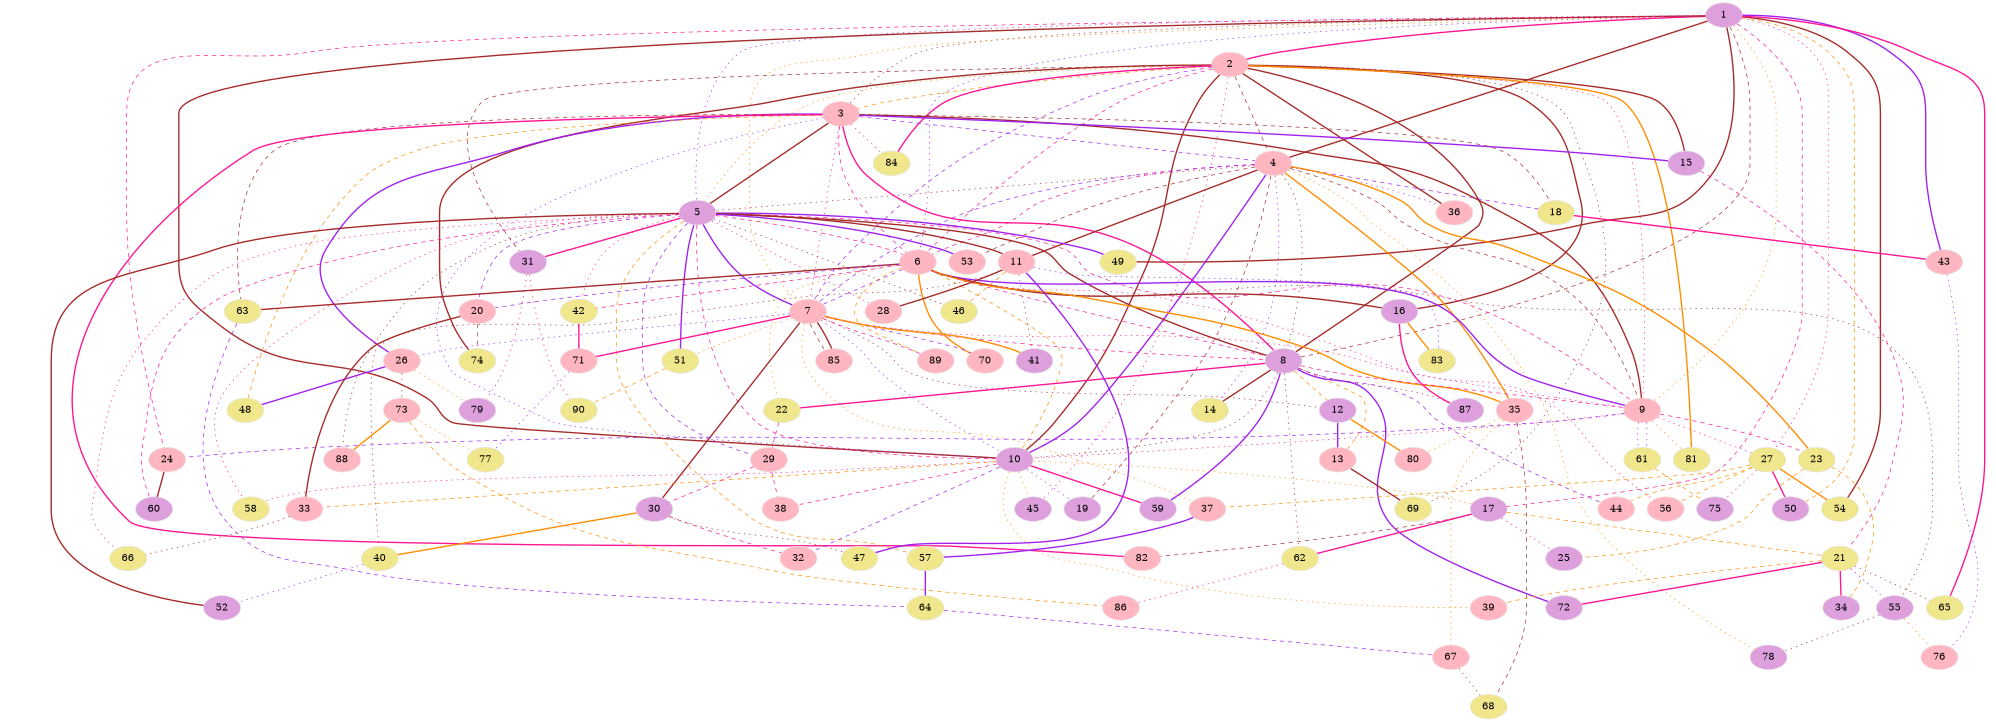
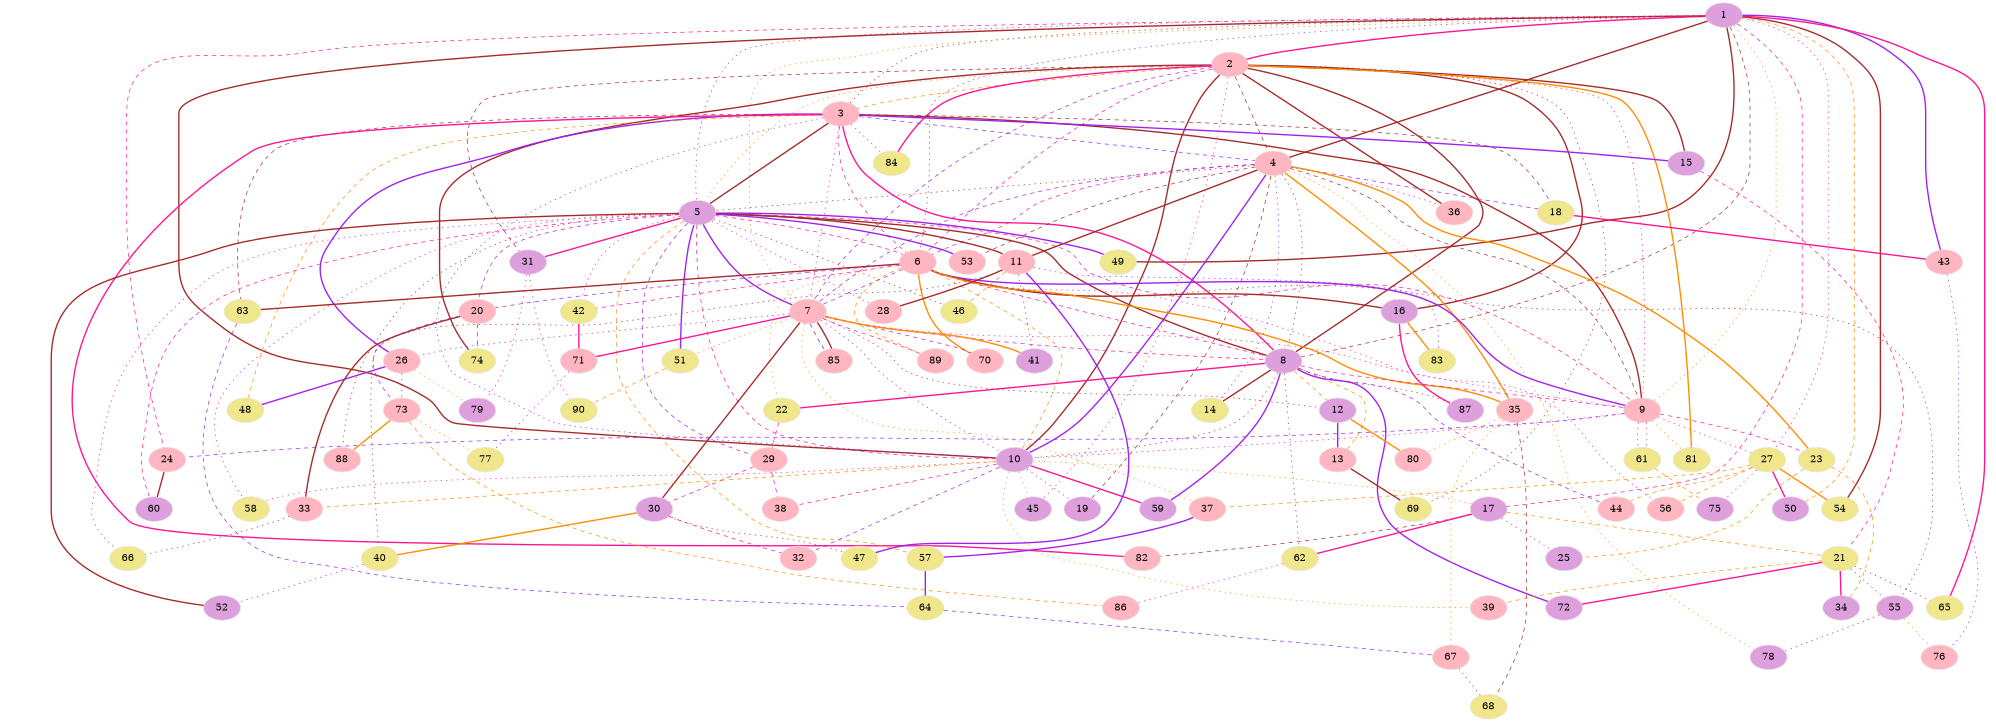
edge "20" -- "73": added
